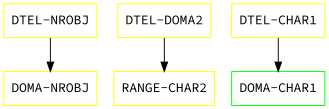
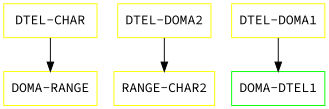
node "DTEL-NROBJ": label "DTEL-NROBJ" -> "DTEL-CHAR"
node "DTEL-CHAR1": label "DTEL-CHAR1" -> "DTEL-DOMA1"
node "DOMA-NROBJ": label "DOMA-NROBJ" -> "DOMA-RANGE"
node "DOMA-CHAR1": label "DOMA-CHAR1" -> "DOMA-DTEL1"
